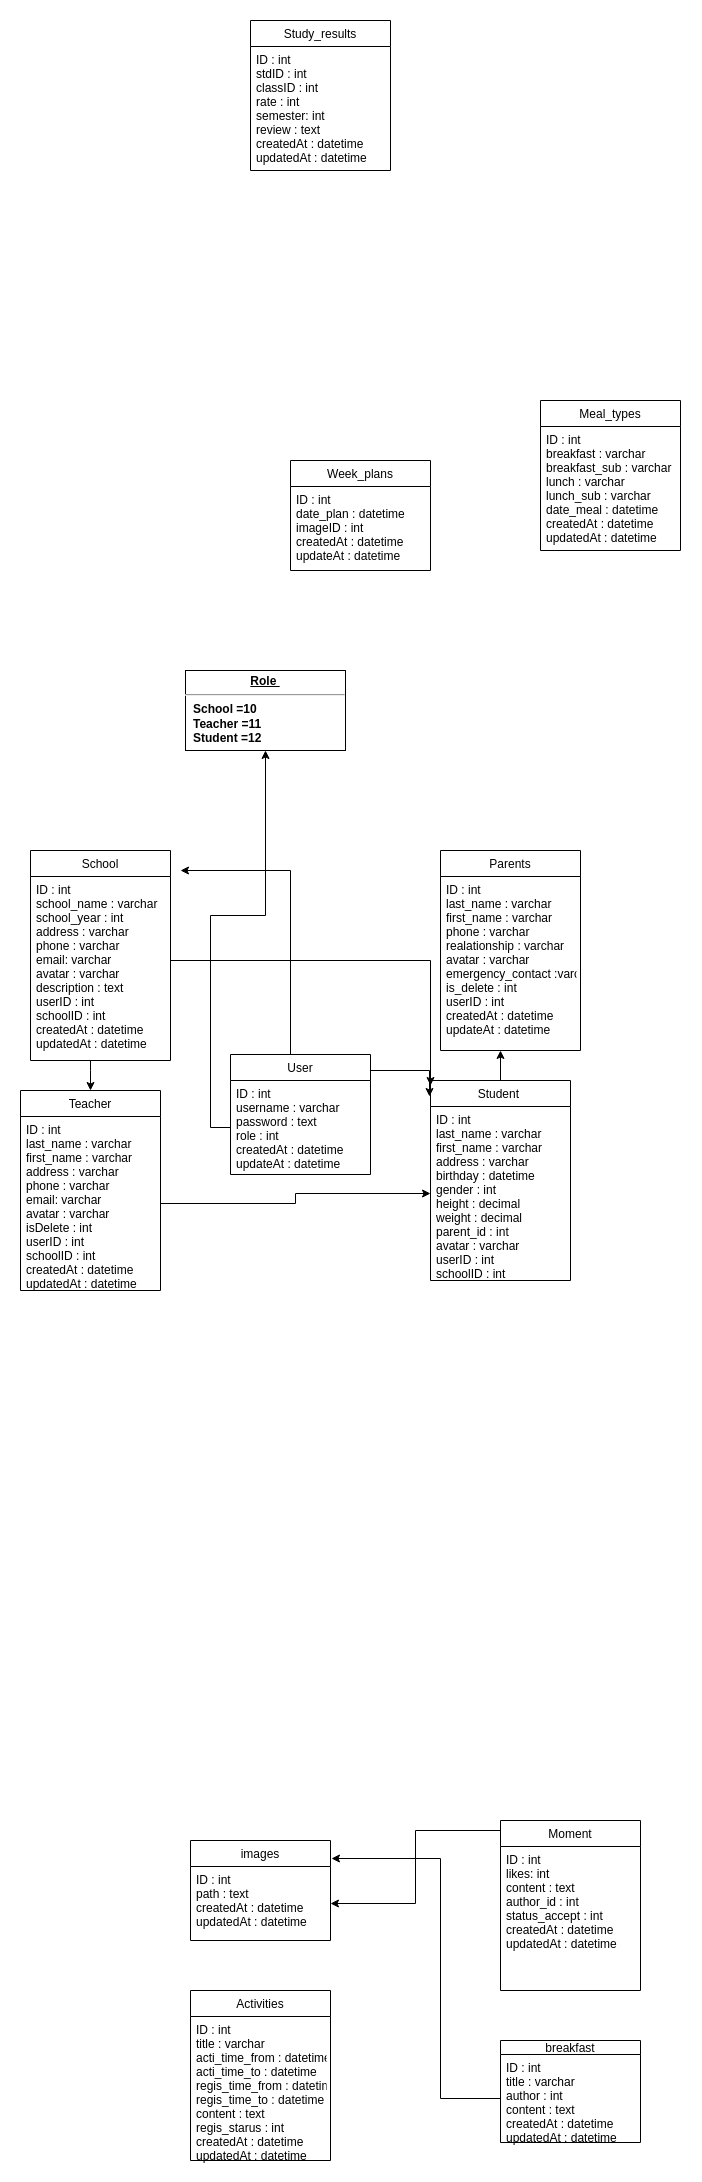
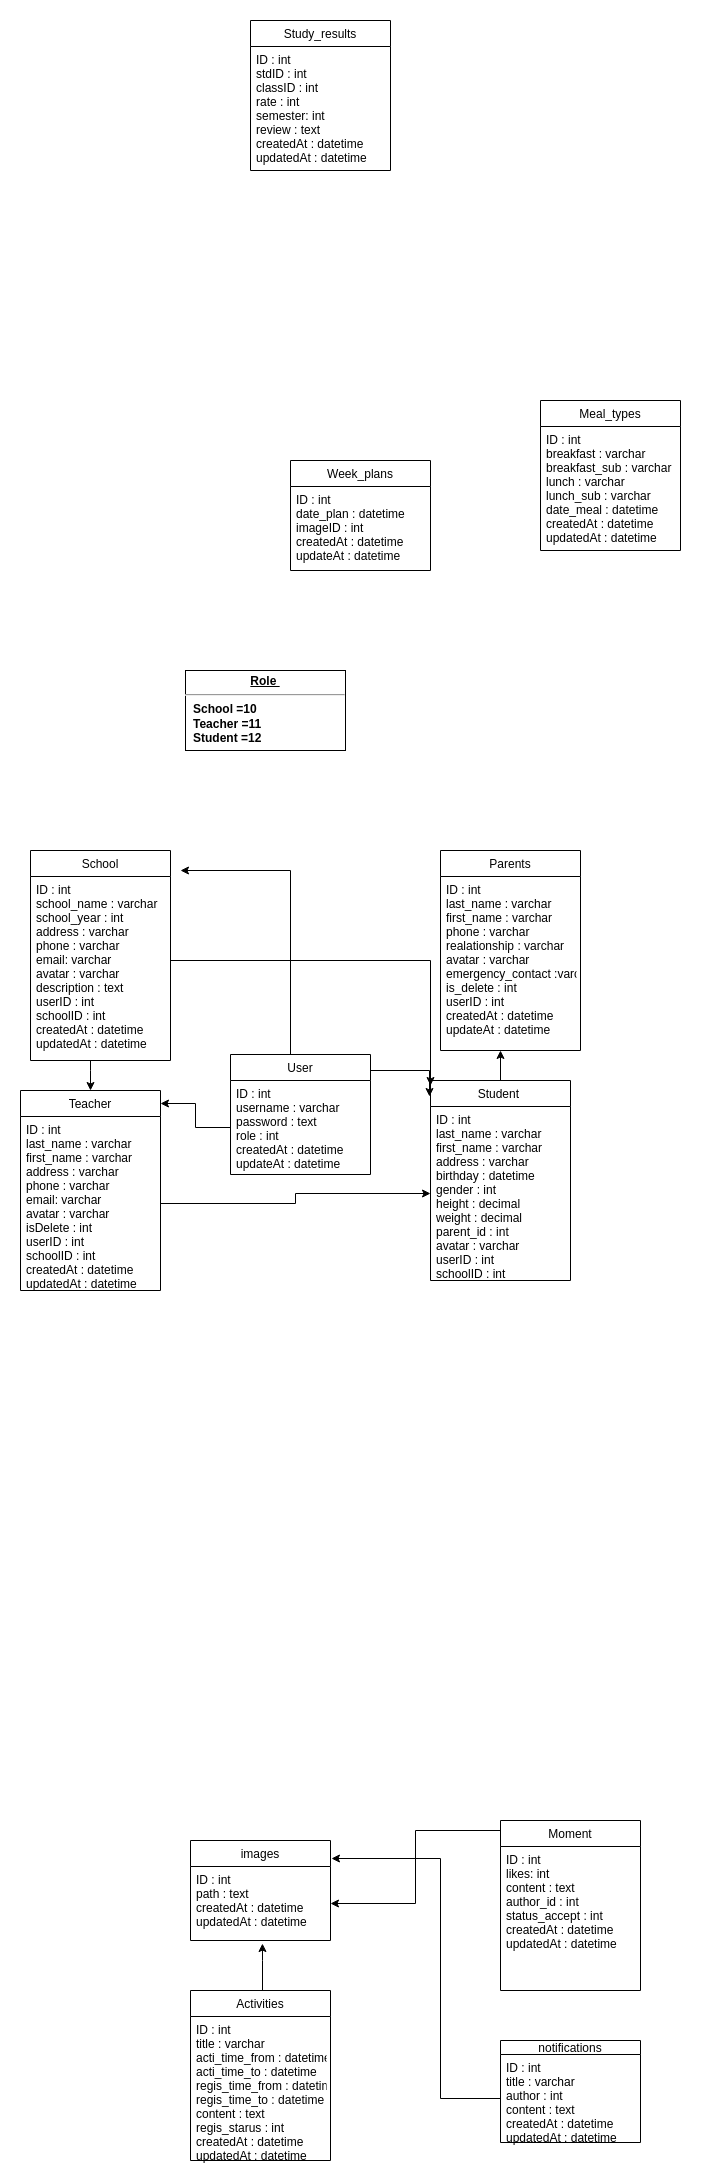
edge "ID : int username : varchar password : text role : int createdAt : datetime updateAt : datetime" -> "Role School =10 Teacher =11 Student =12": now "ID : int username : varchar password : text role : int createdAt : datetime updateAt : datetime" -> "Teacher"
edge "Activities" -> "ID : int path : text createdAt : datetime updatedAt : datetime": added
node "breakfast": label "breakfast" -> "notifications"
